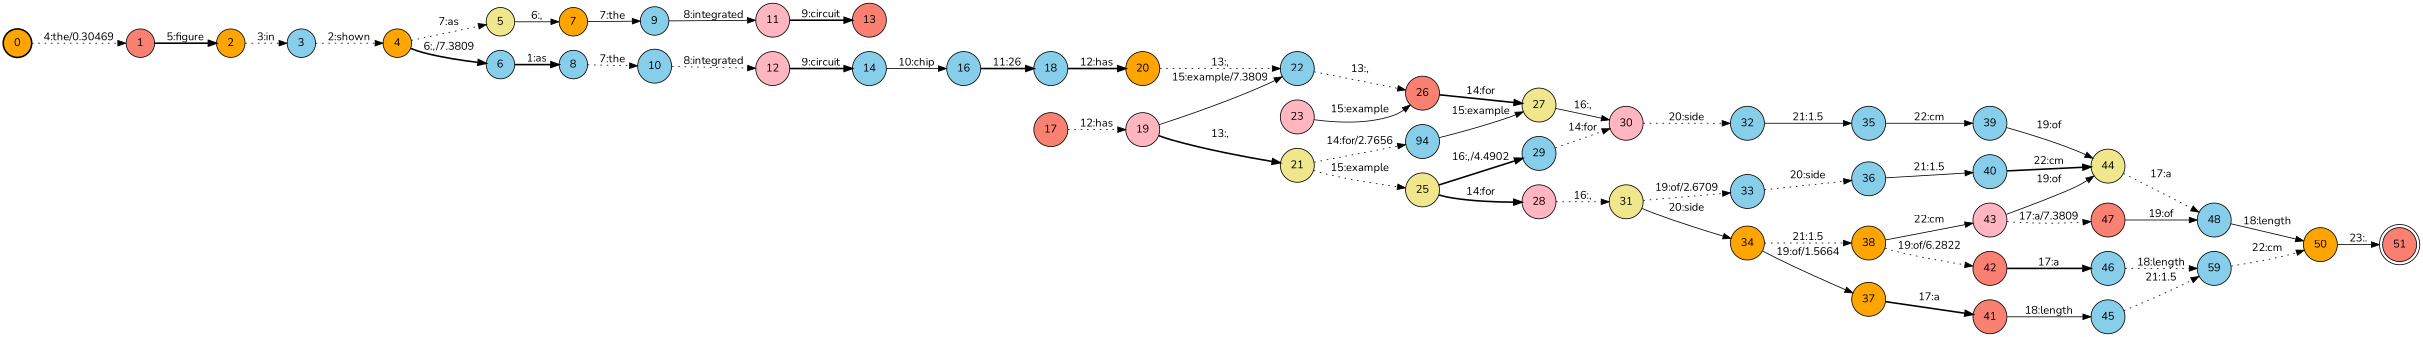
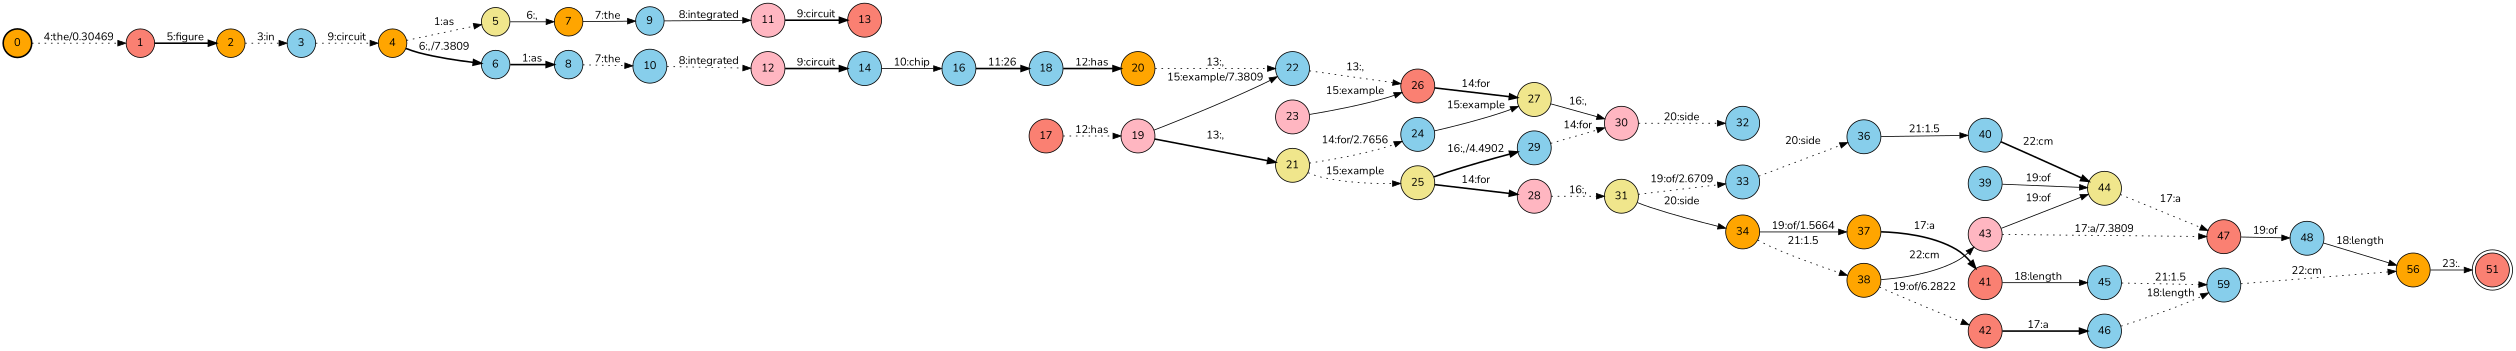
edge "4" -> "5": label "7:as" -> "1:as"
edge "3" -> "4": label "2:shown" -> "9:circuit"
node "35": removed
node "94": label "94" -> "24"
edge "44" -> "48": now "44" -> "47"
node "50": label "50" -> "56"
